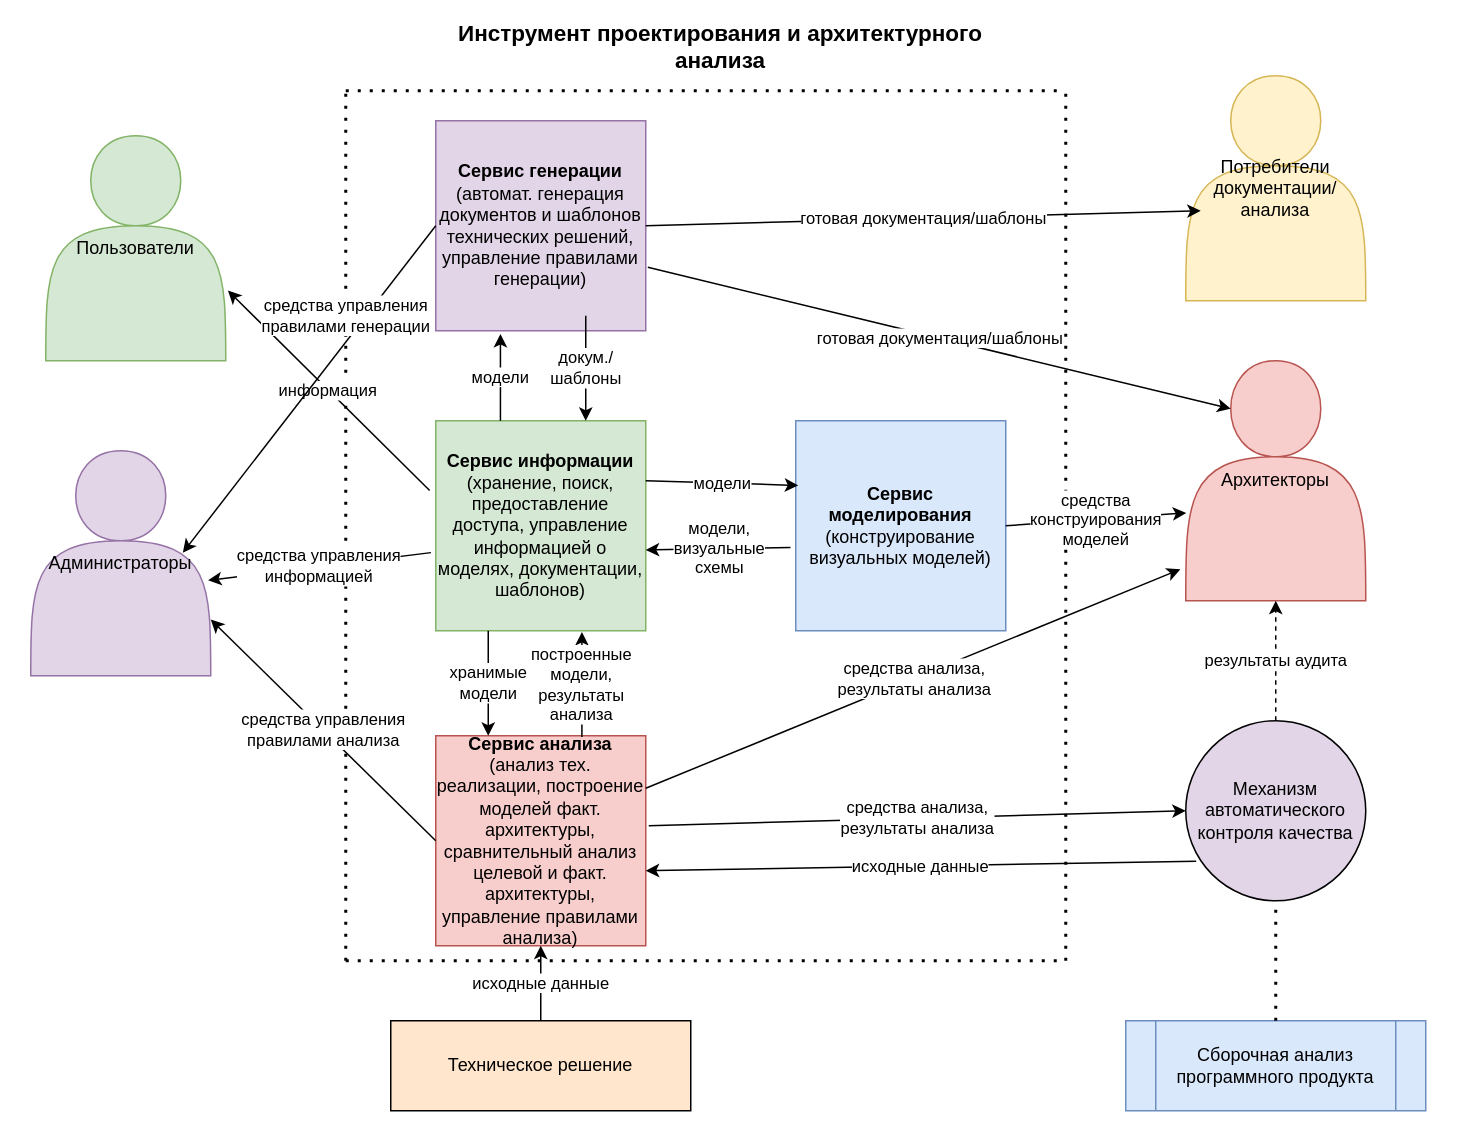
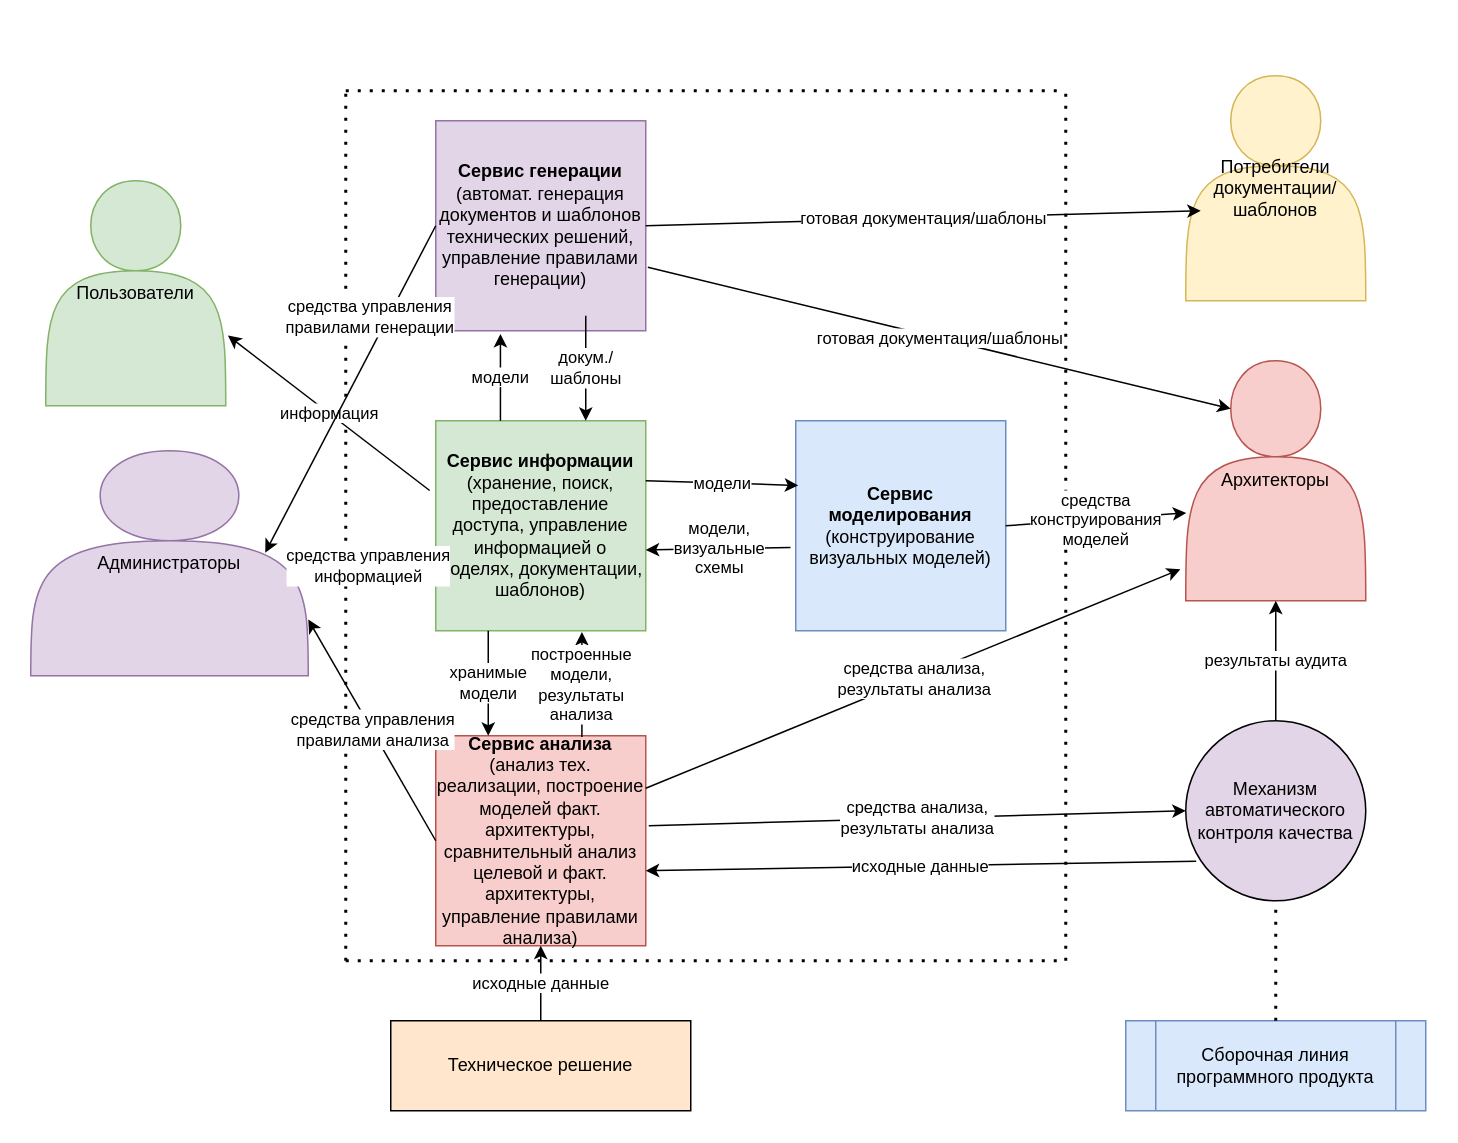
node "Инструмент проектирования и архитектурного анализа": removed
node "Потребители документации/анализа": label "Потребители документации/анализа" -> "Потребители документации/шаблонов"
node "Пользователи": moved (136, 248) -> (136, 293)
node "Администраторы": size 180x225 -> 278x225
edge "Механизм автоматического контроля качества" -> "Архитекторы": style dashed -> solid
node "Сборочная анализ программного продукта": label "Сборочная анализ программного продукта" -> "Сборочная линия программного продукта"
